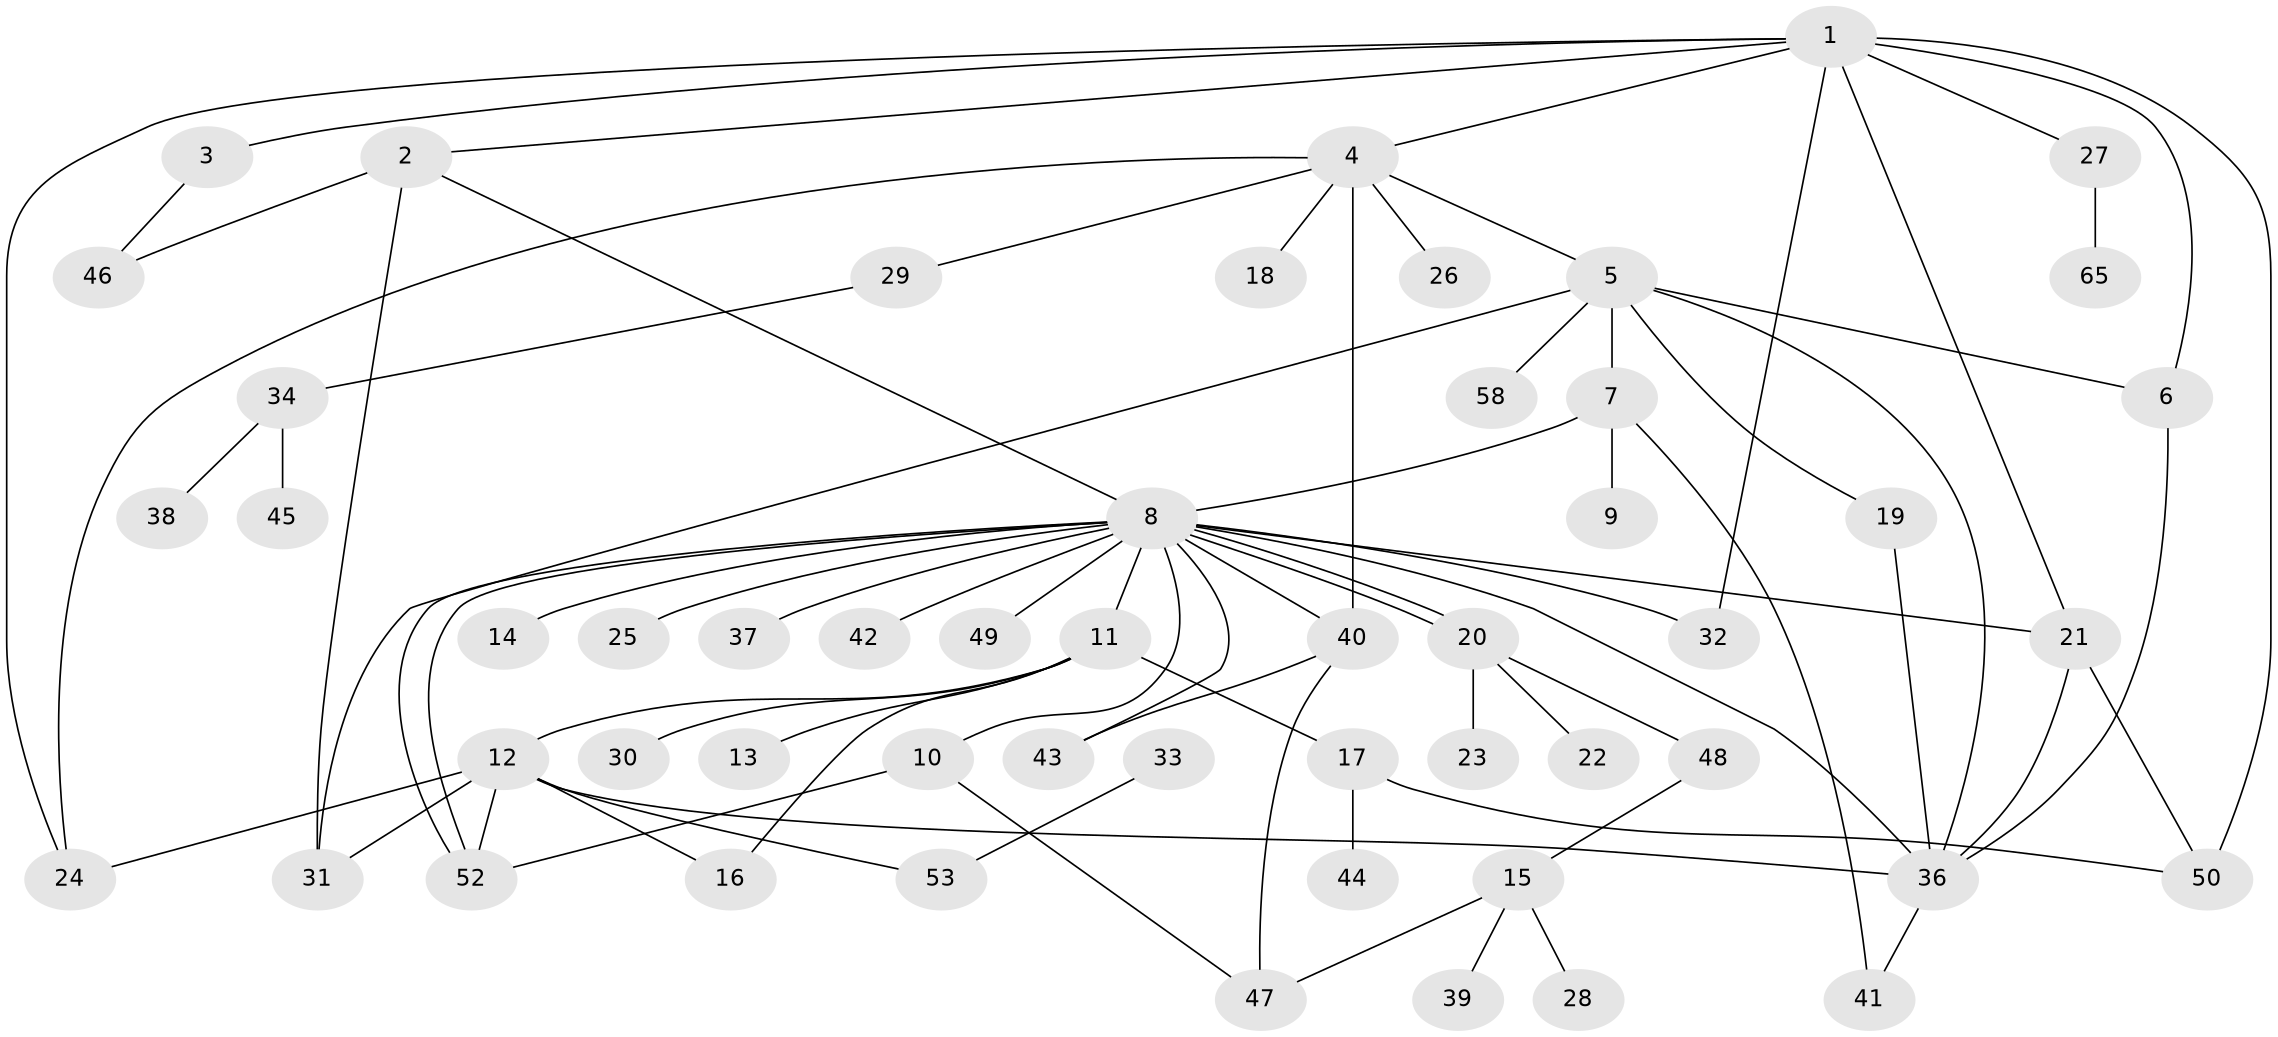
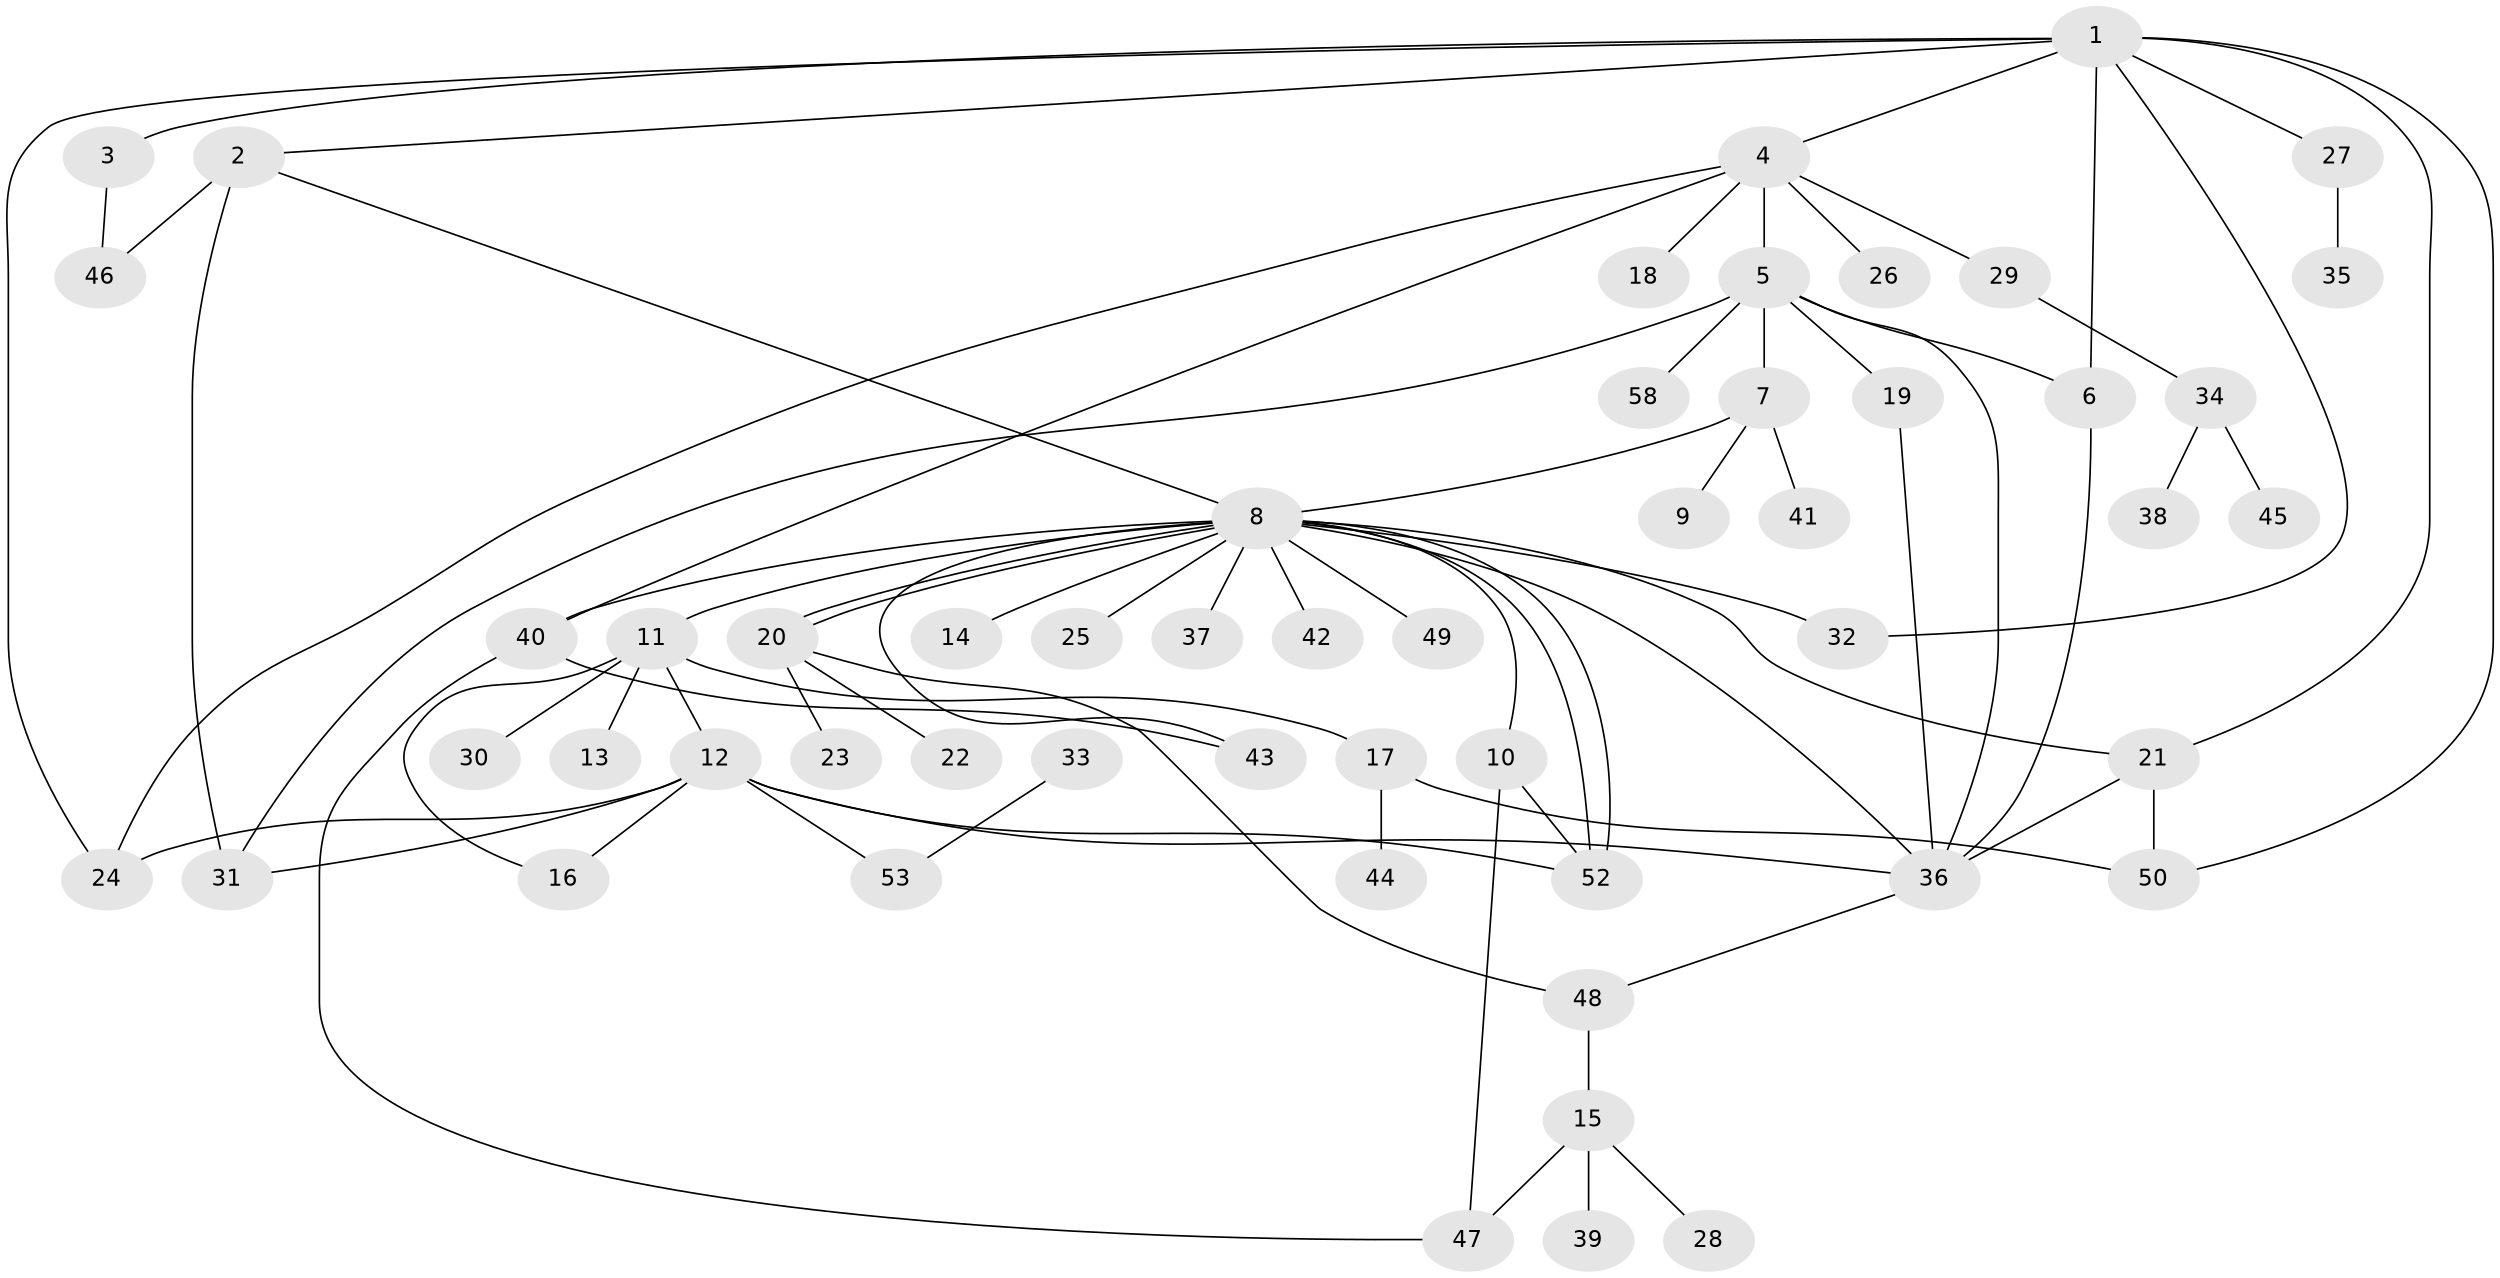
node "65": label "65" -> "35"
edge "36" -- "41": now "36" -- "48"
